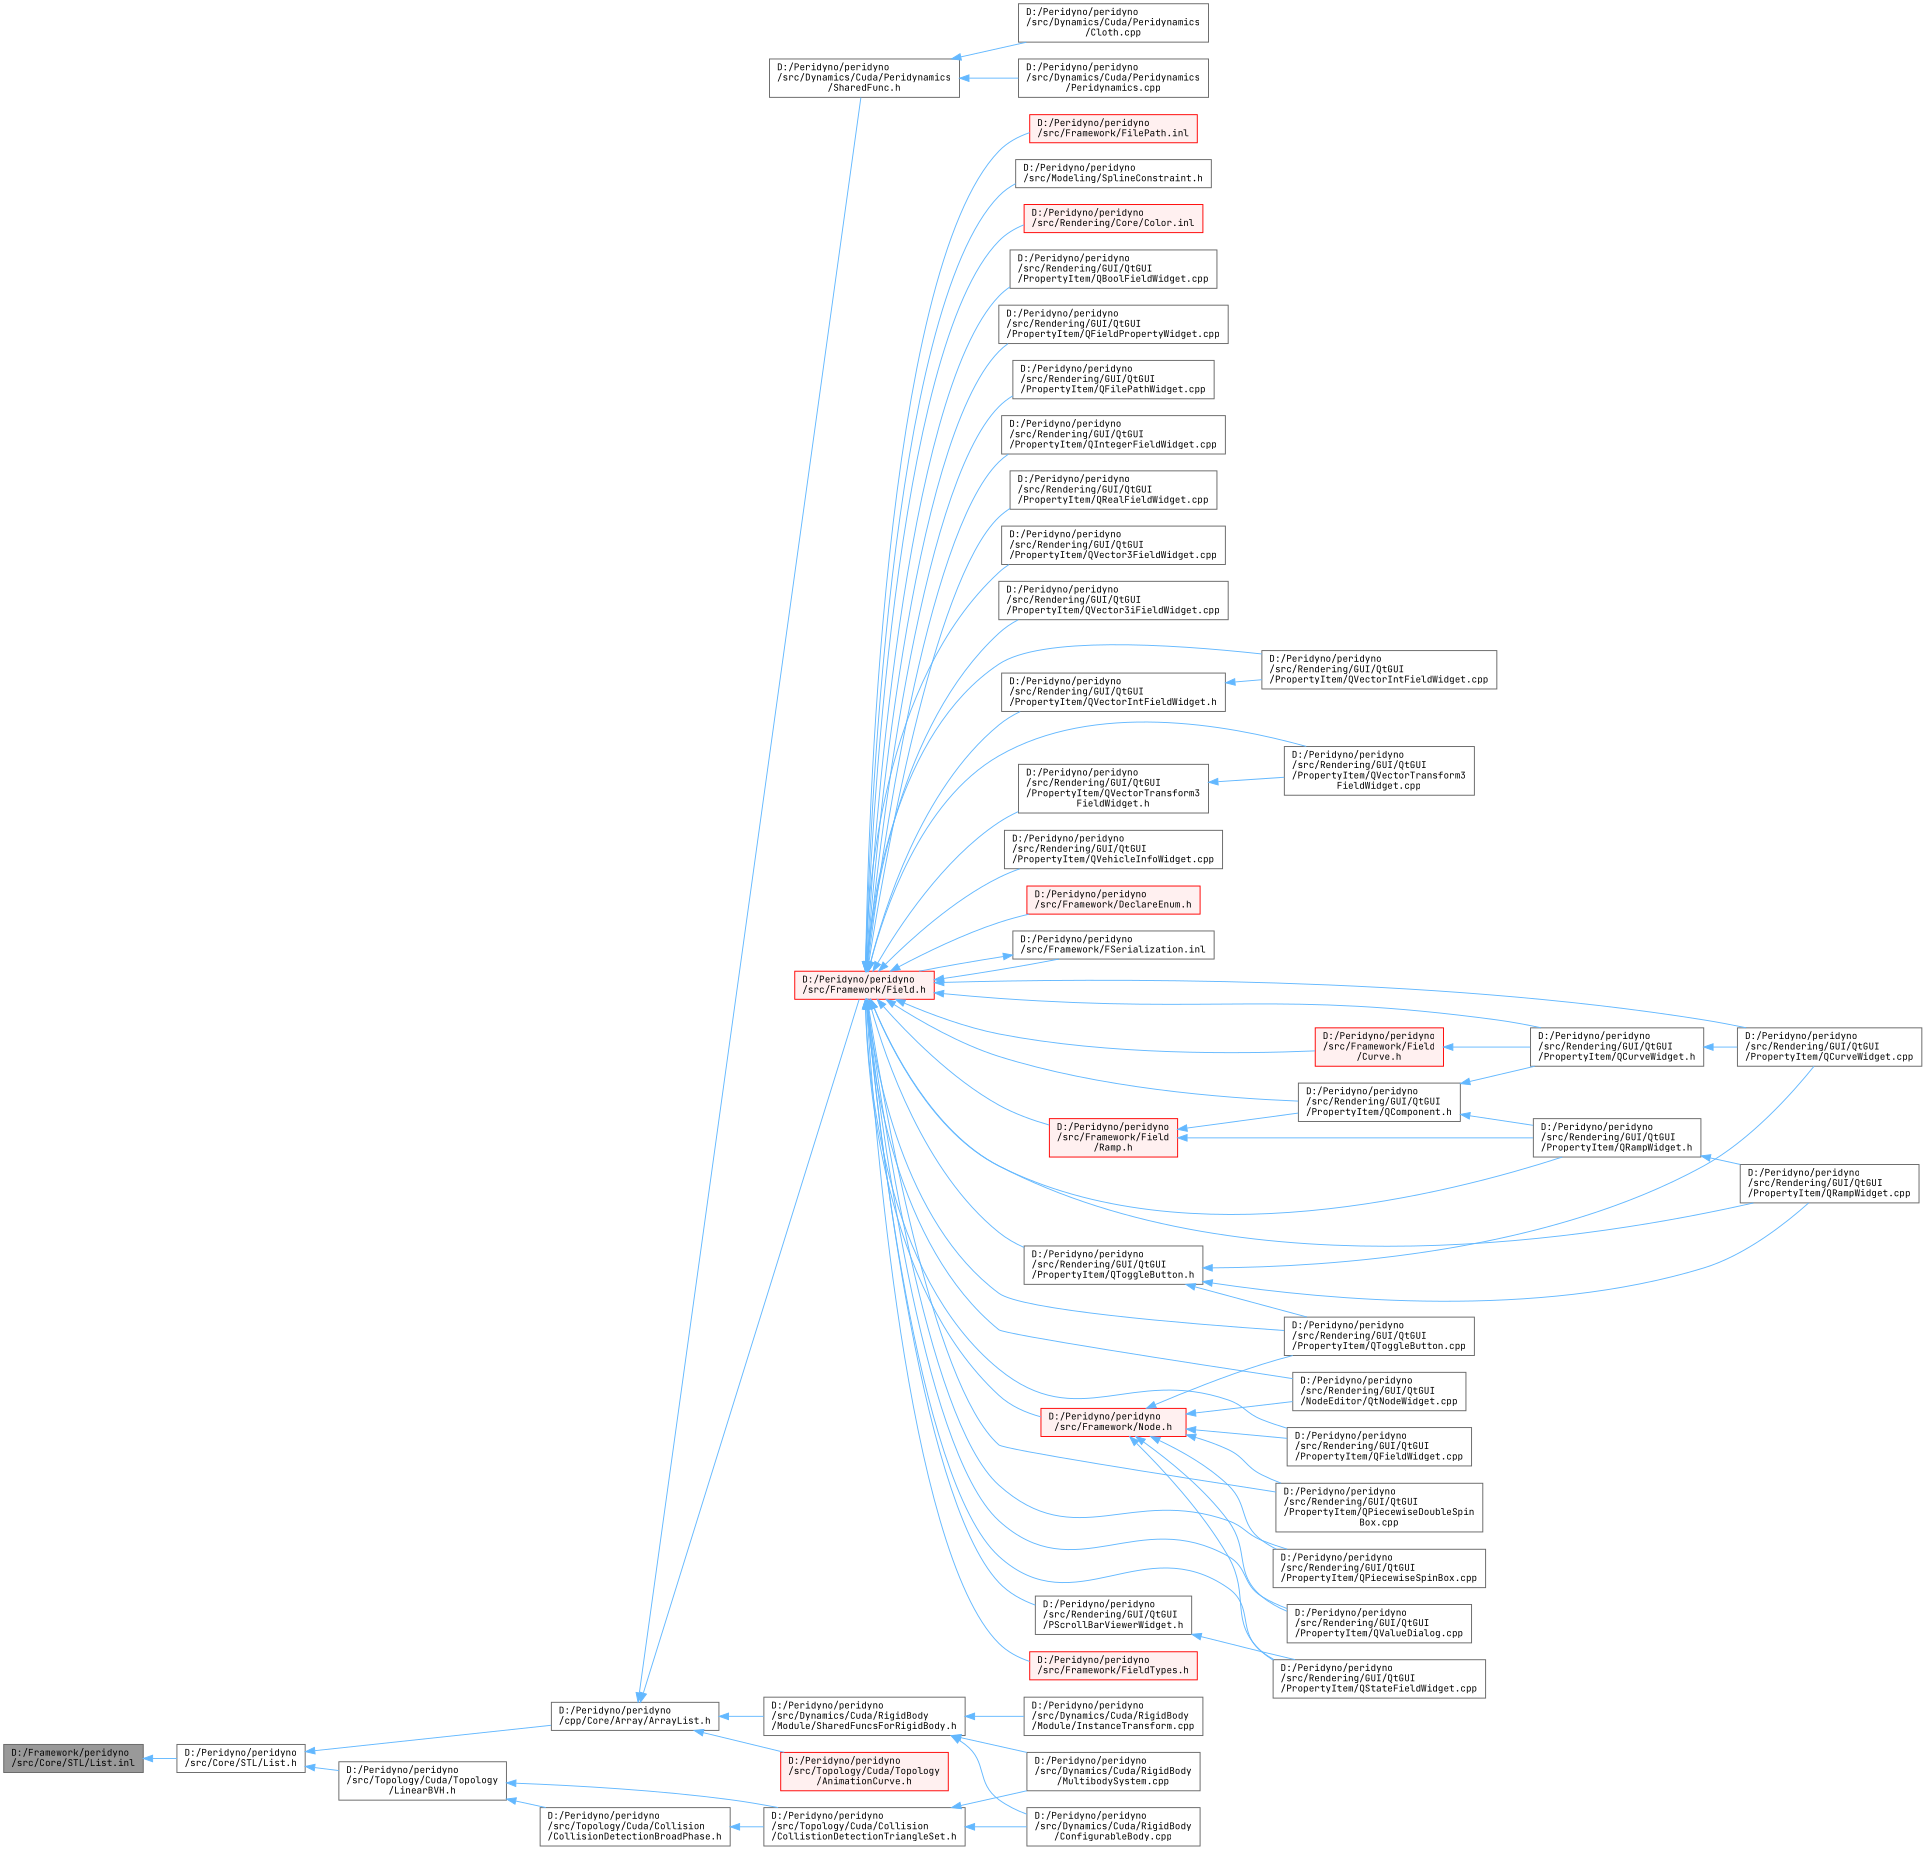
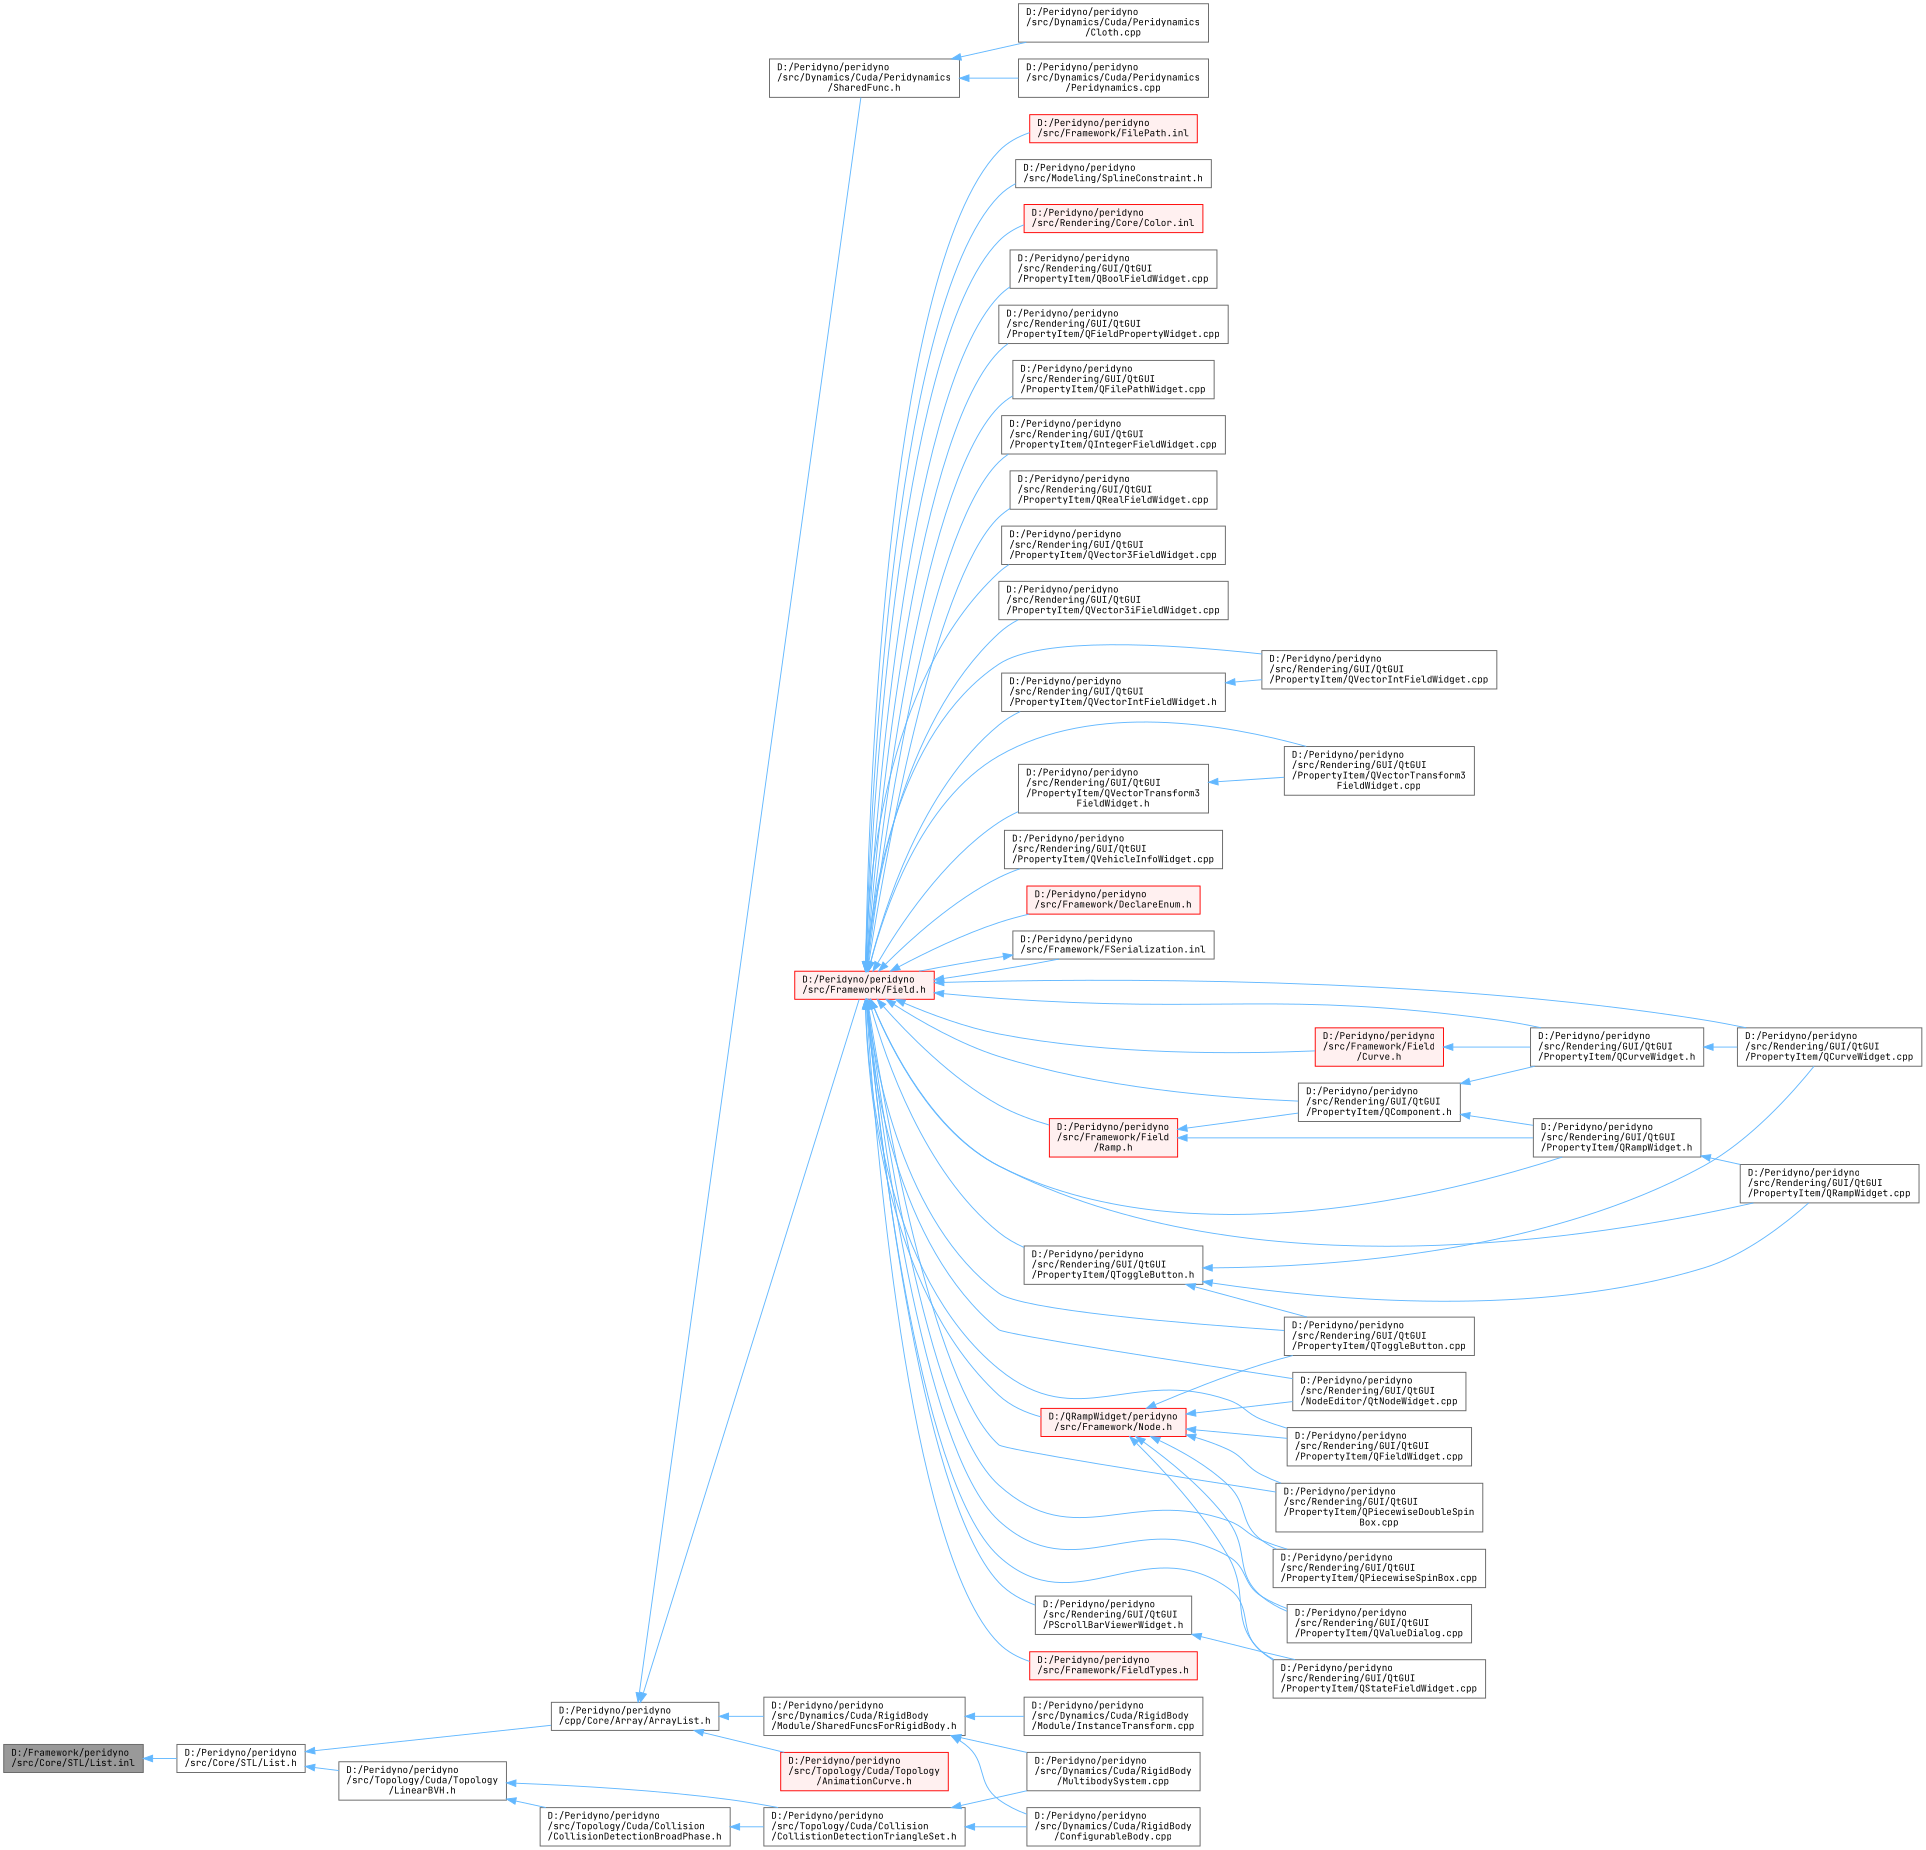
node "D:/Peridyno/peridyno /src/Framework/Node.h": label "D:/Peridyno/peridyno /src/Framework/Node.h" -> "D:/QRampWidget/peridyno /src/Framework/Node.h"
